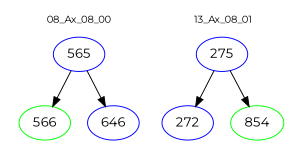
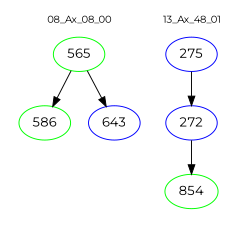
cluster "13_Ax_08_01": label "13_Ax_08_01" -> "13_Ax_48_01"
node "565": color blue -> green
edge "275" -> "854": now "272" -> "854"
node "566": label "566" -> "586"
node "646": label "646" -> "643"
